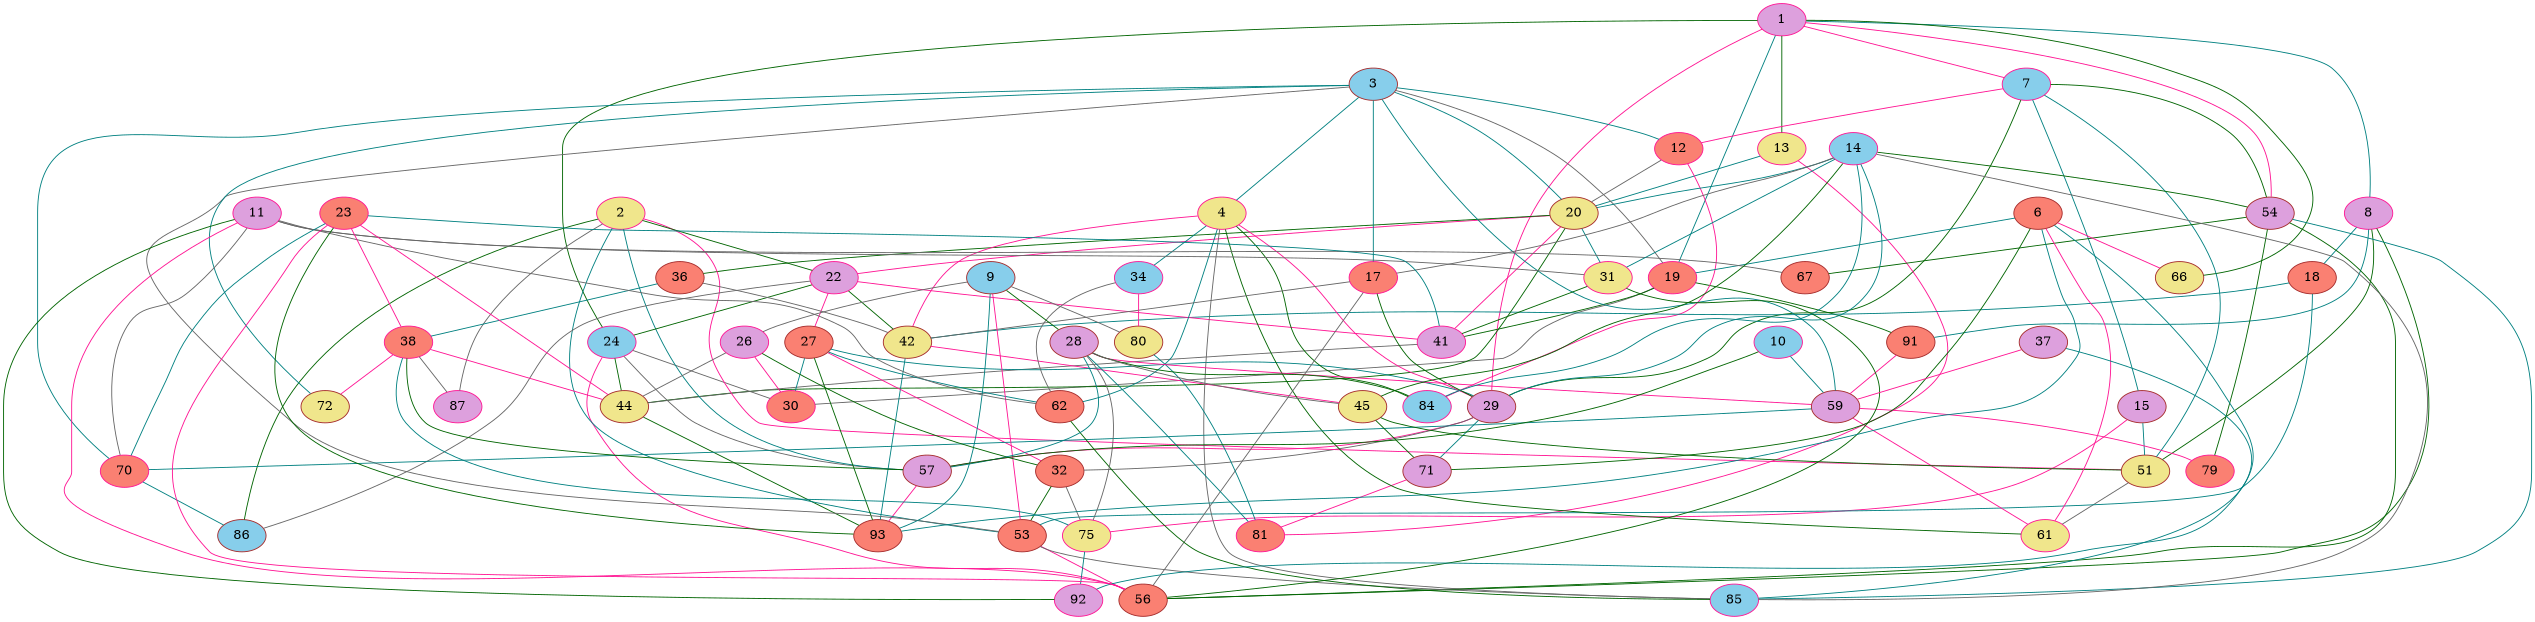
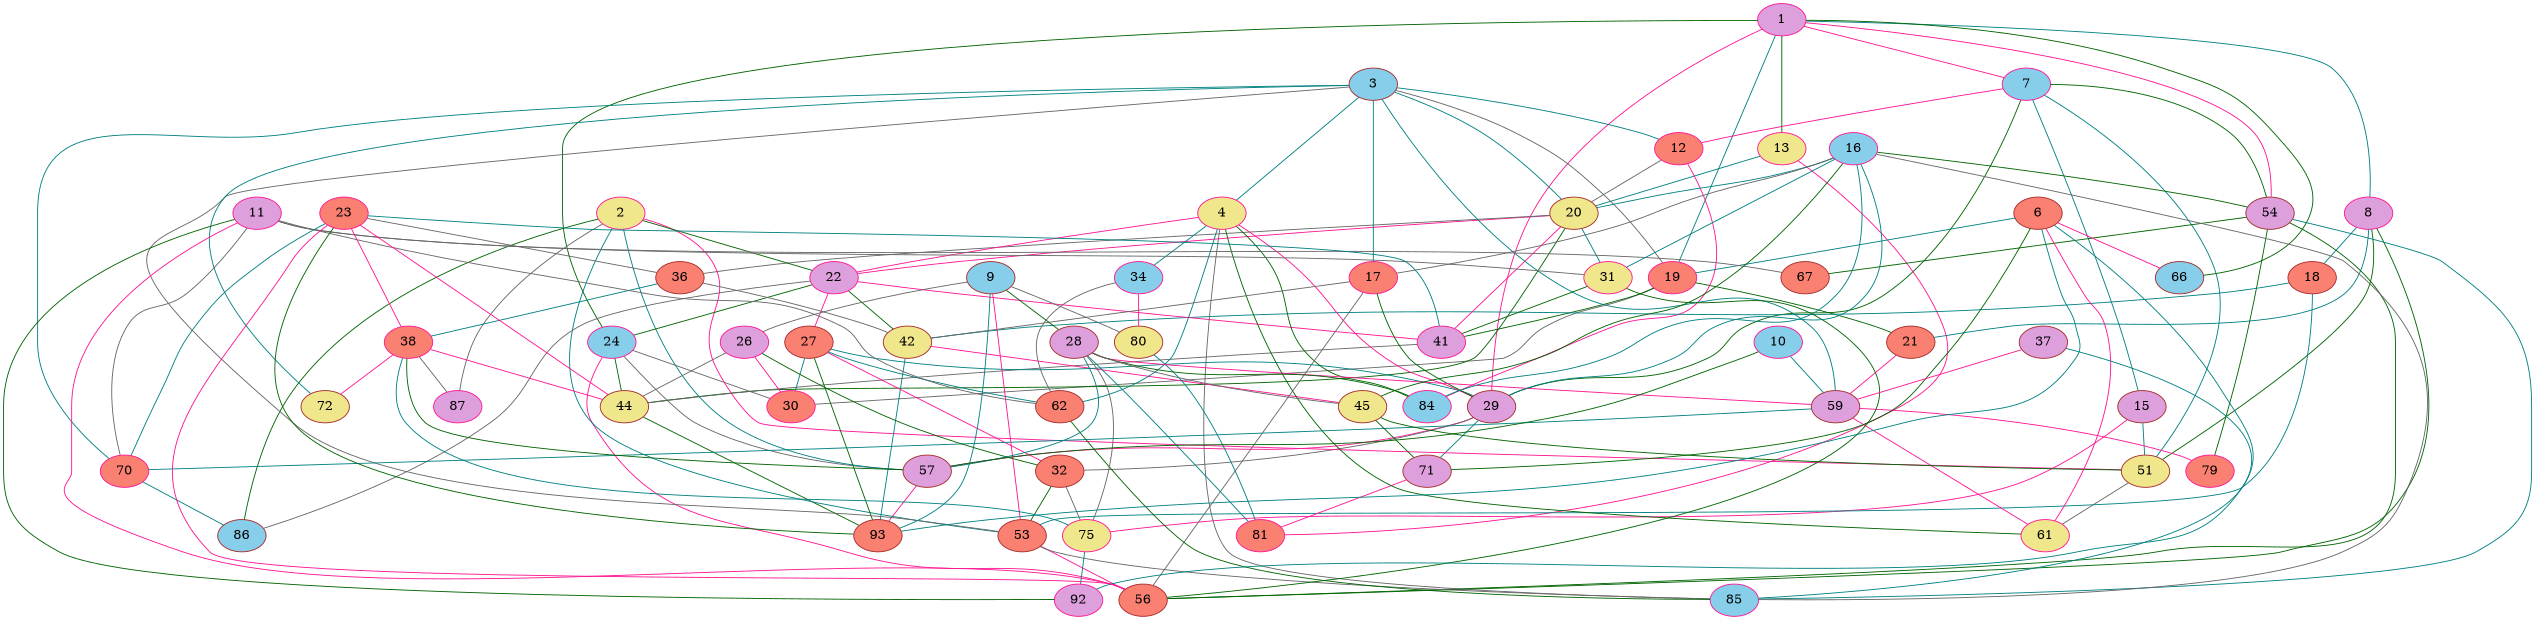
node "14": label "14" -> "16"
edge "4" -- "42": now "4" -- "22"
edge "23" -- "36": added
edge "20" -- "36": color darkgreen -> gray40
node "66": fillcolor khaki -> skyblue
node "91": label "91" -> "21"
